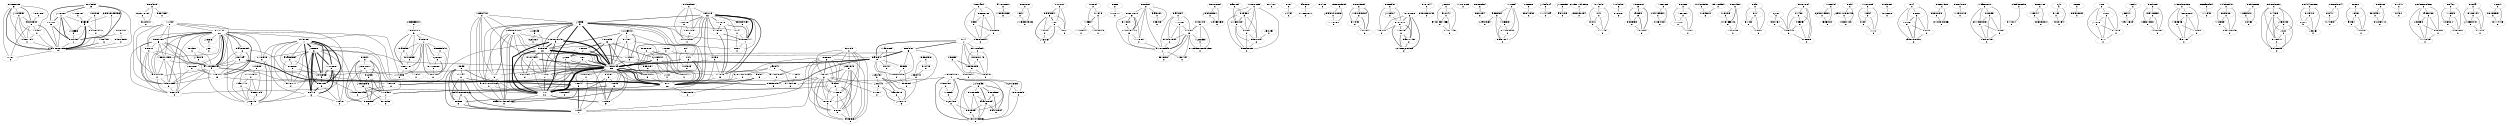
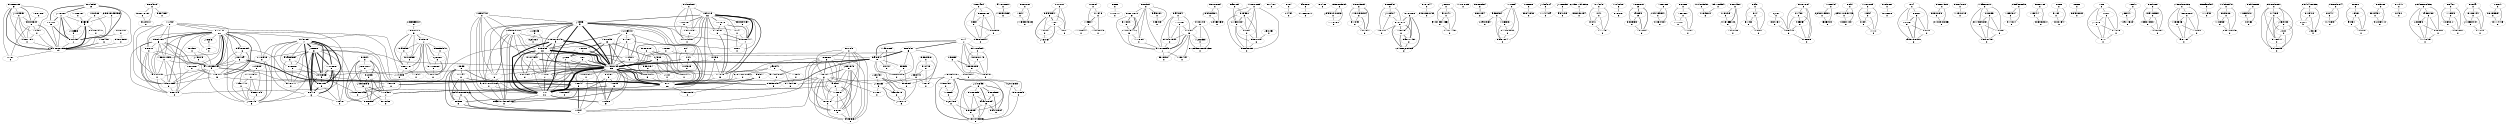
node "Z.Jin 1": label "Z.Jin 1" -> "Z.Lee 1"
node "N.Berkani 1": added
edge "F.Montero 2" -- "I.Ramos 1": now "J.Mocholi 1" -- "I.Ramos 1"
edge "L.Duboc 1" -- "D.Rosenblum 1": now "L.Duboc 1" -- "S.Uchitel 4"
node "L.Jungblut 3": label "L.Jungblut 3" -> "L.Jiang 3"
node "J.Trujillo 3": label "J.Trujillo 3" -> "J.Kassas 3"
node "A.Toval 1": added
